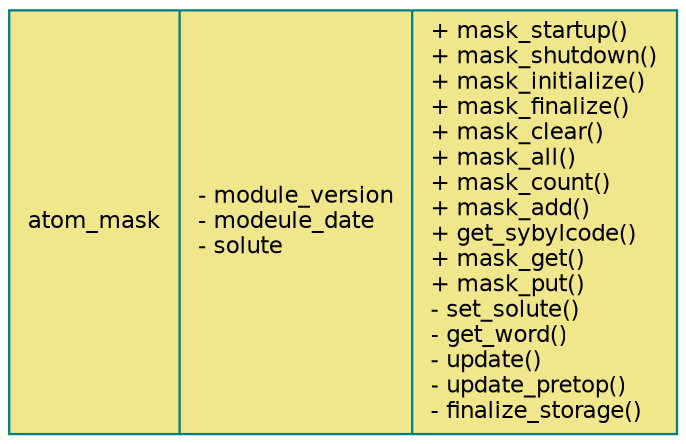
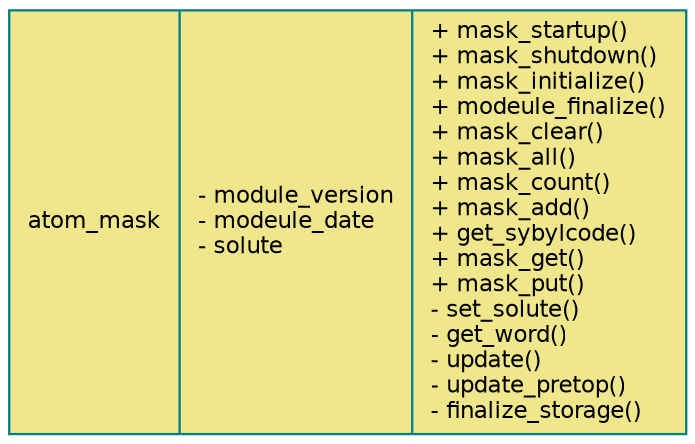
node "atom_mask": text "+ mask_finalize()" -> "+ modeule_finalize()"
